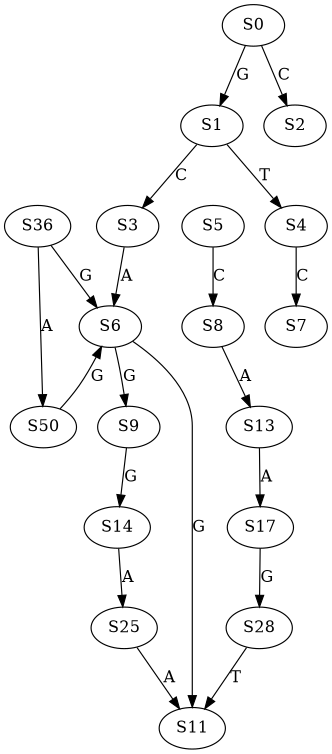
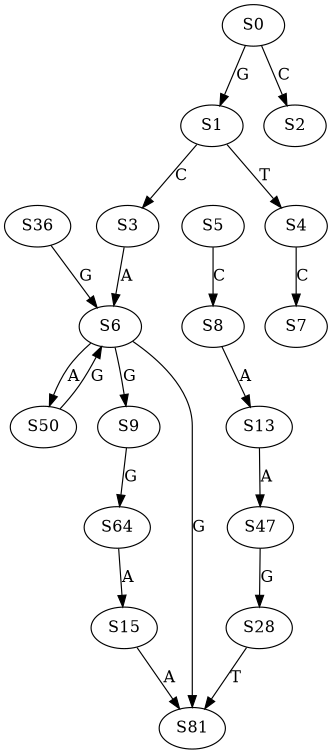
edge "S36" -> "S50": now "S6" -> "S50"
node "S14": label "S14" -> "S64"
node "S17": label "S17" -> "S47"
node "S25": label "S25" -> "S15"
node "S11": label "S11" -> "S81"
